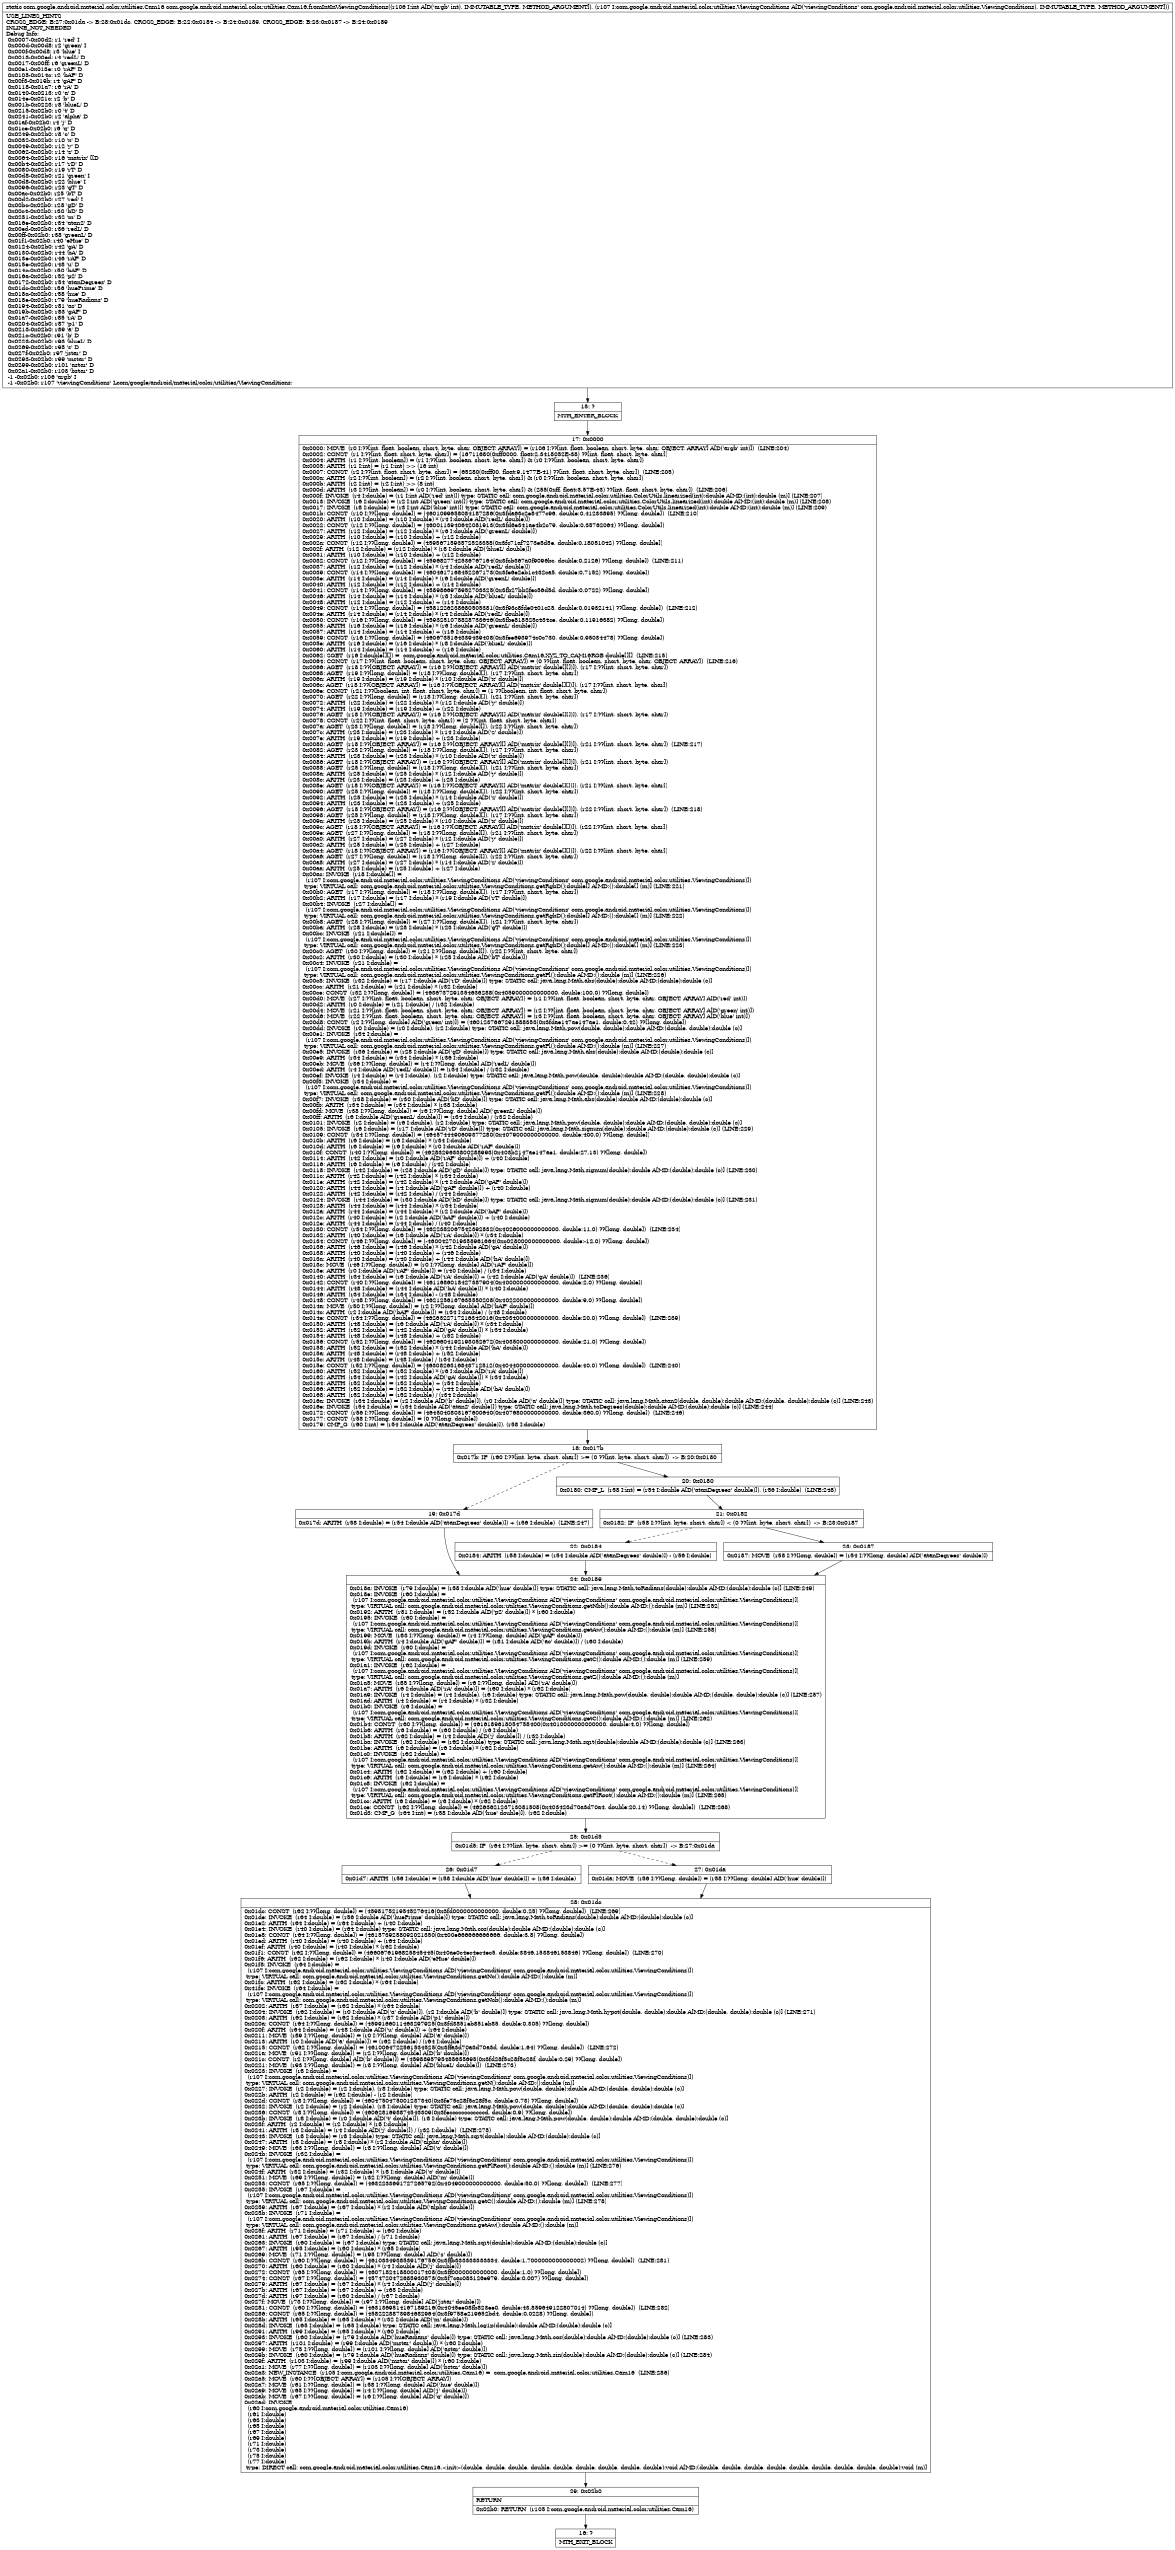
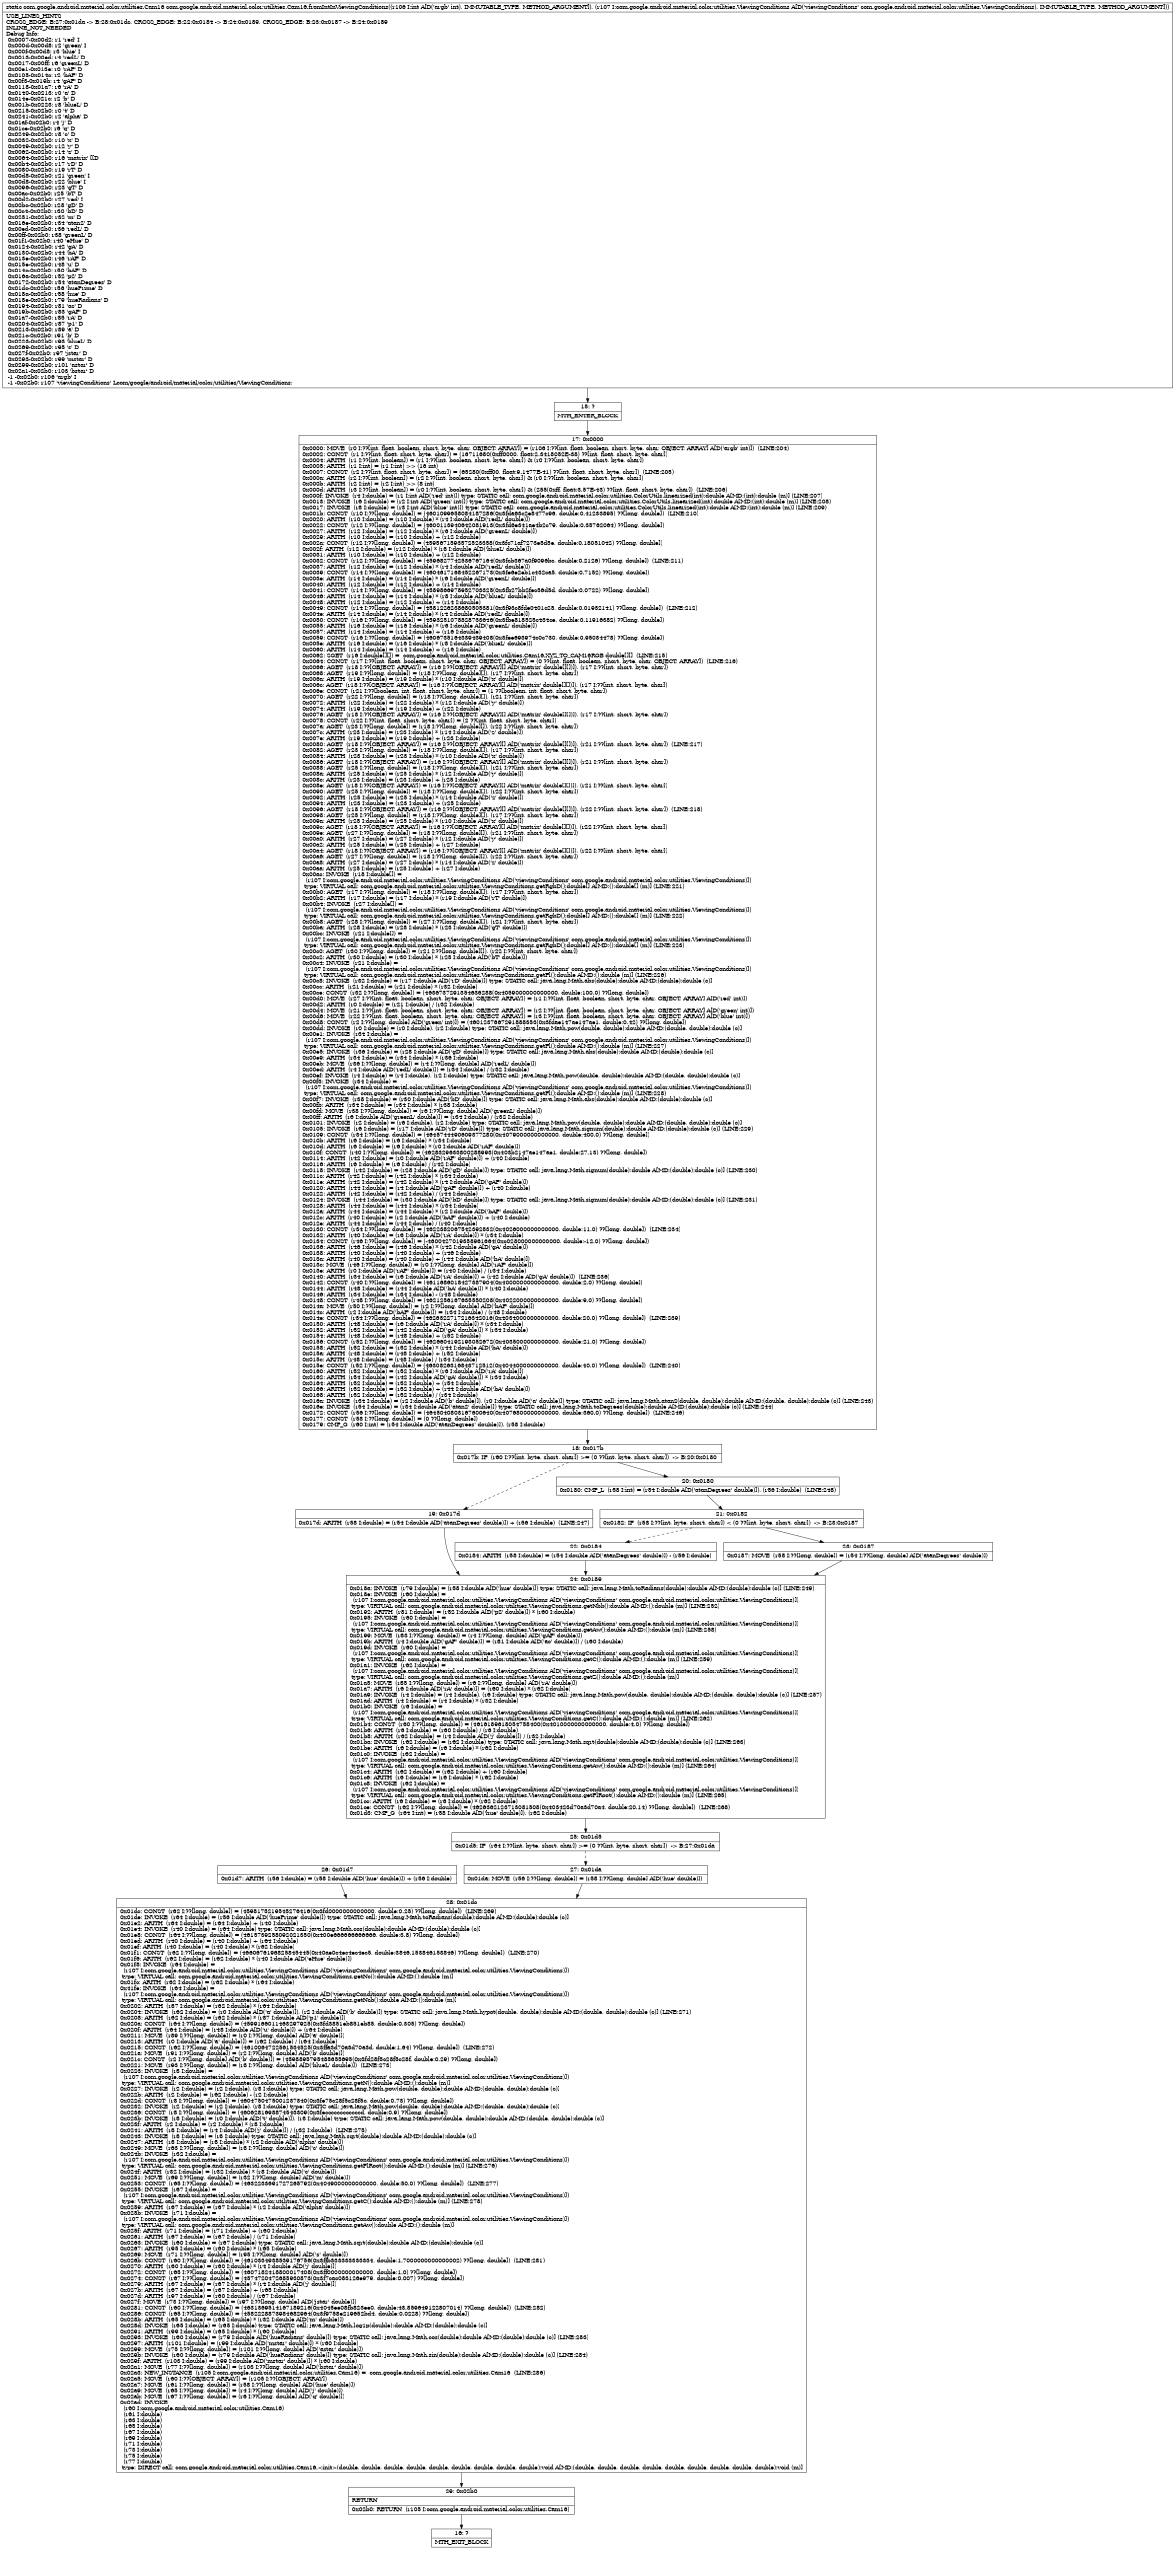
edge "25: 0x01d5" -> "26: 0x01d7": removed
